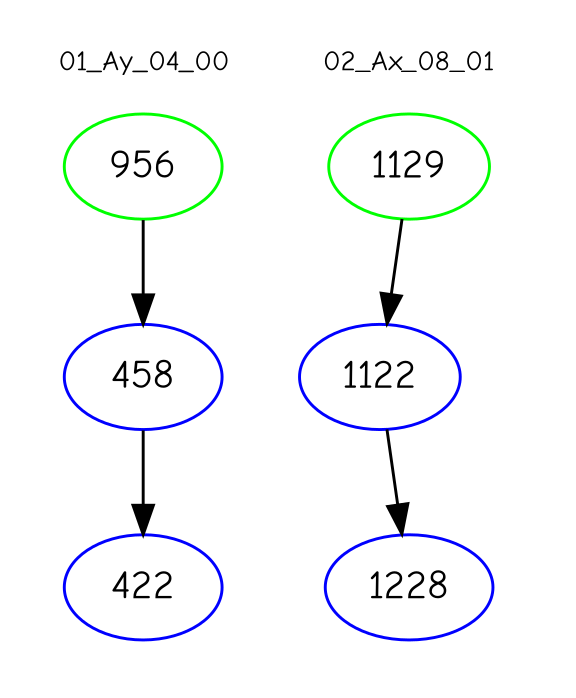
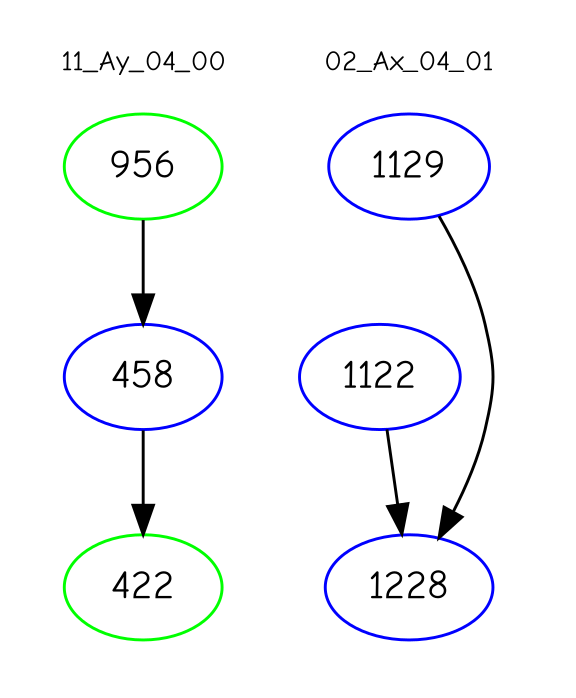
cluster "01_Ay_04_00": label "01_Ay_04_00" -> "11_Ay_04_00"
cluster "02_Ax_08_01": label "02_Ax_08_01" -> "02_Ax_04_01"
node "1129": color green -> blue
edge "1129" -> "1122": now "1129" -> "1228"
node "422": color blue -> green
